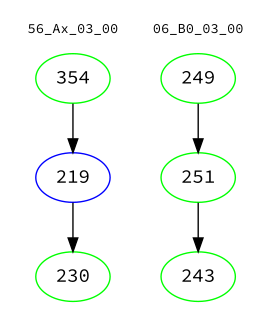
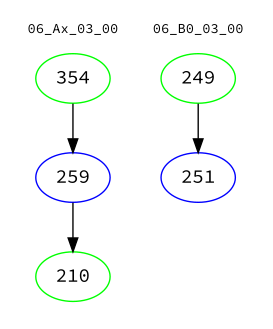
cluster "56_Ax_03_00": label "56_Ax_03_00" -> "06_Ax_03_00"
node "219": label "219" -> "259"
node "251": color green -> blue
node "230": label "230" -> "210"
node "243": removed
